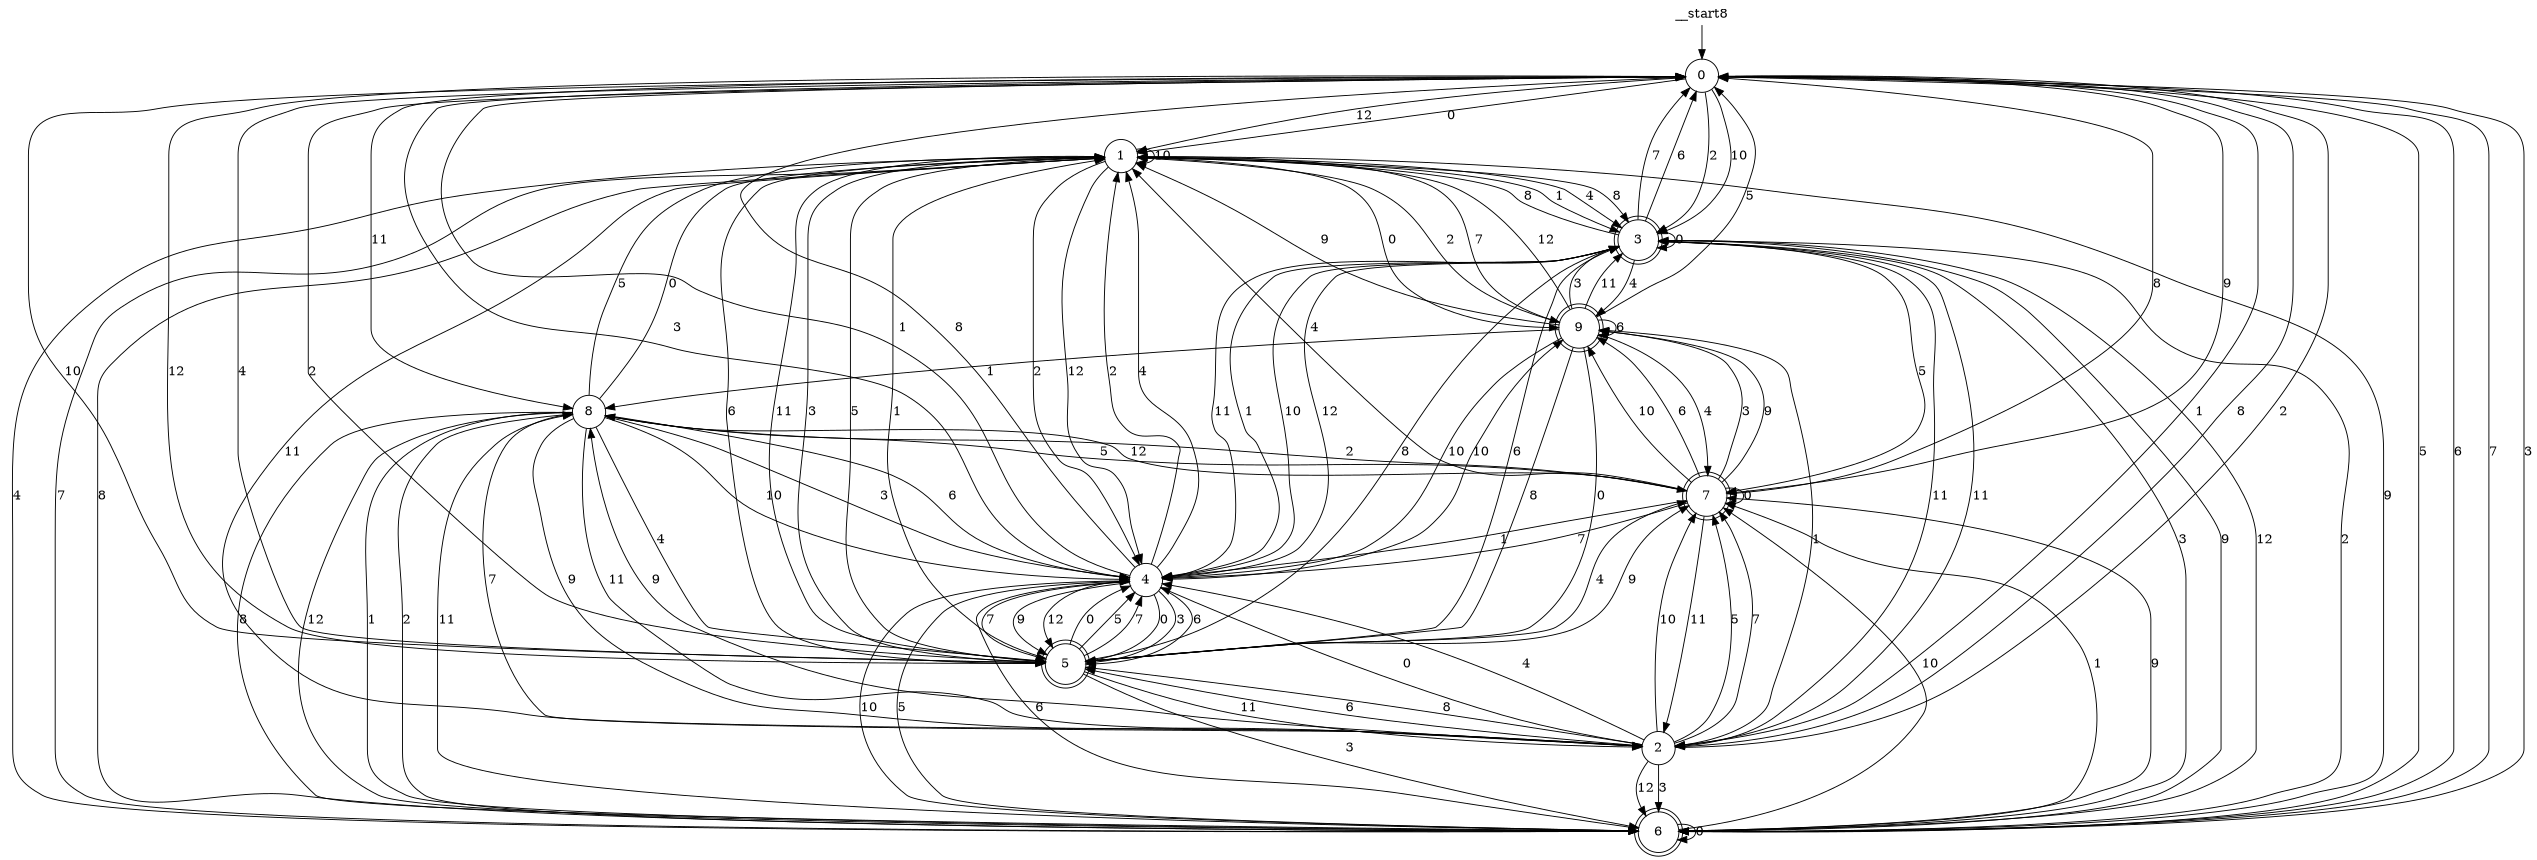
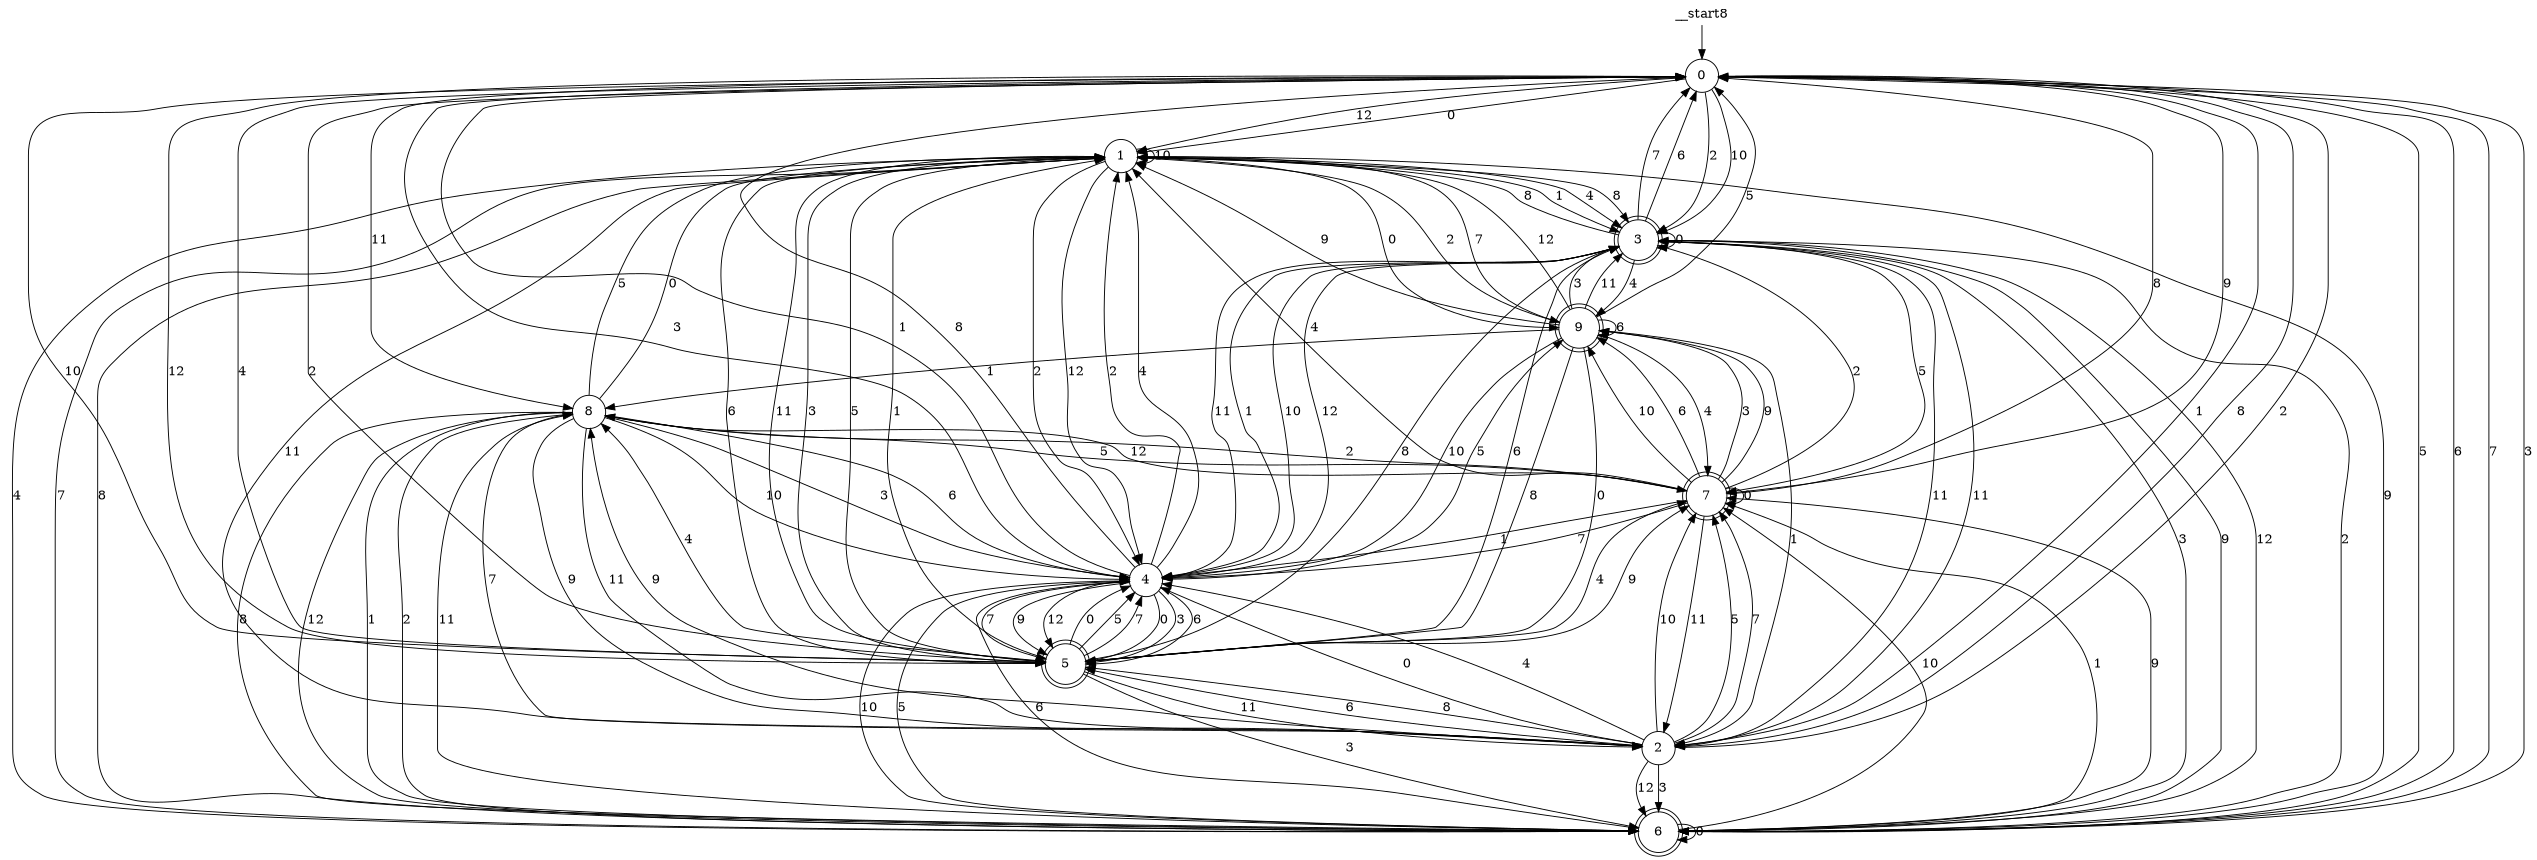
edge "7" -> "3": added, label "2"
edge "4" -> "9": label "10" -> "5"
edge "2" -> "9": reversed
edge "8" -> "5": reversed
